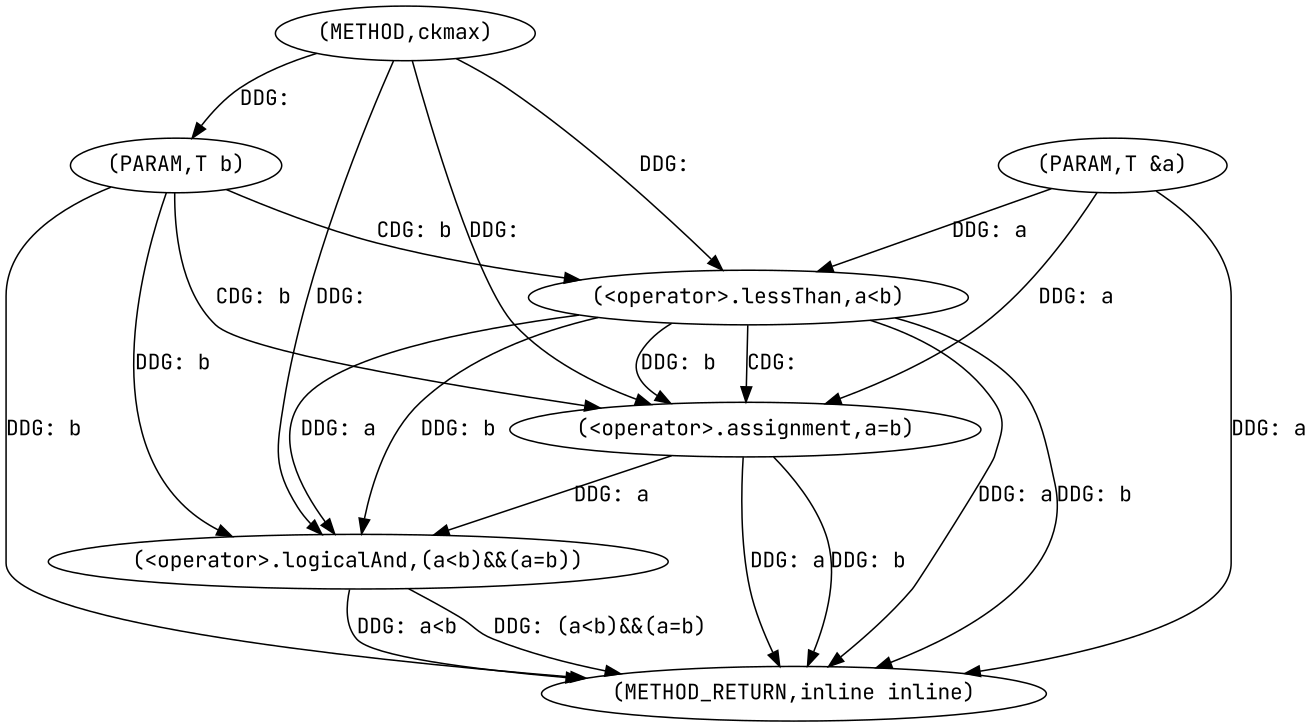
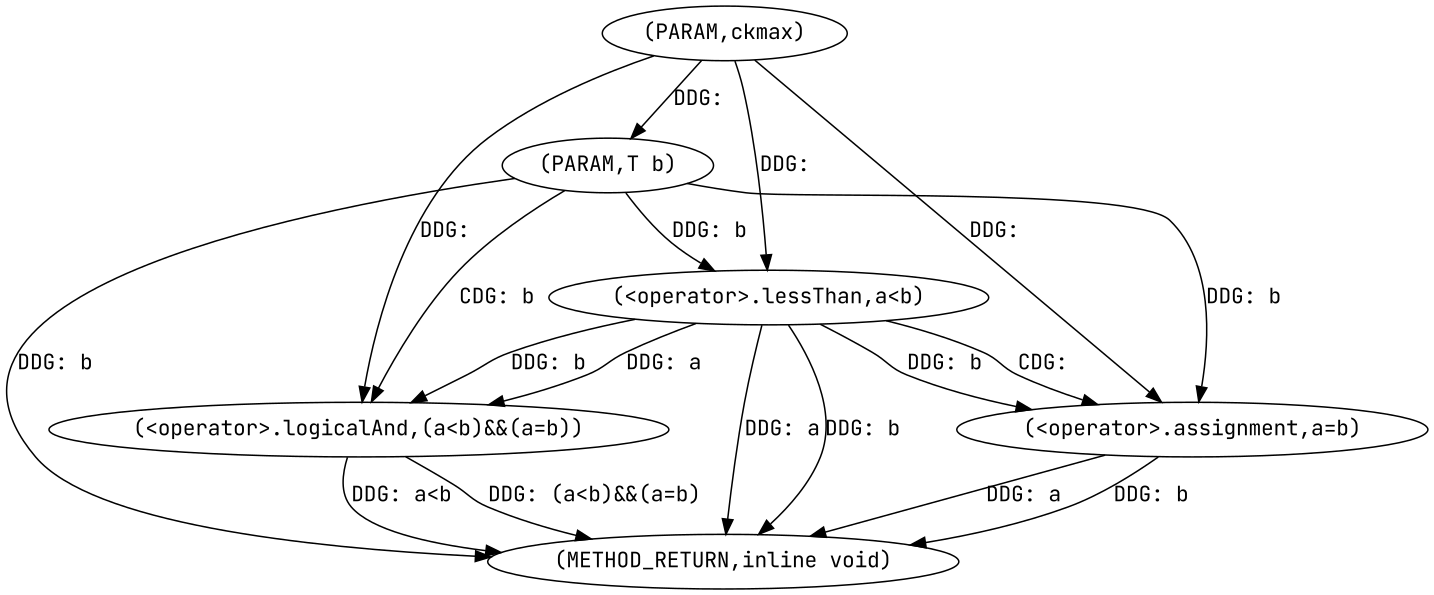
node "(METHOD,ckmax)": label "(METHOD,ckmax)" -> "(PARAM,ckmax)"
node "(PARAM,T &a)": removed
edge "(PARAM,T b)" -> "(<operator>.lessThan,a<b)": label "CDG: b" -> "DDG: b"
edge "(PARAM,T b)" -> "(<operator>.assignment,a=b)": label "CDG: b" -> "DDG: b"
edge "(PARAM,T b)" -> "(<operator>.logicalAnd,(a<b)&&(a=b))": label "DDG: b" -> "CDG: b"
edge "(<operator>.assignment,a=b)" -> "(<operator>.logicalAnd,(a<b)&&(a=b))": removed, label "DDG: a"
node "(METHOD_RETURN,inline inline)": label "(METHOD_RETURN,inline inline)" -> "(METHOD_RETURN,inline void)"
